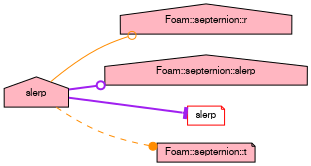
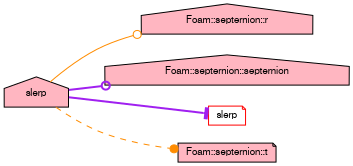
node "Foam::septernion::slerp": label "Foam::septernion::slerp" -> "Foam::septernion::septernion"
